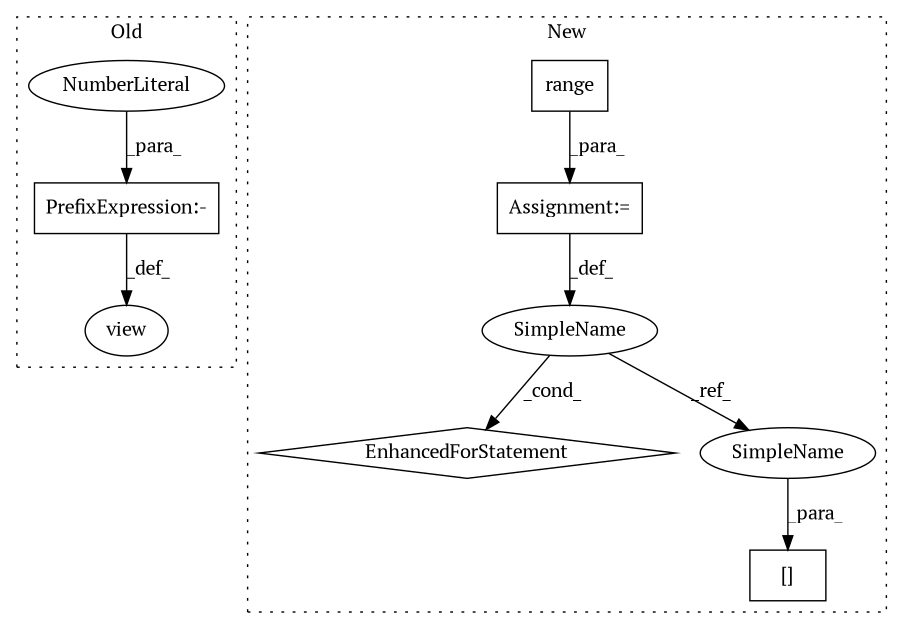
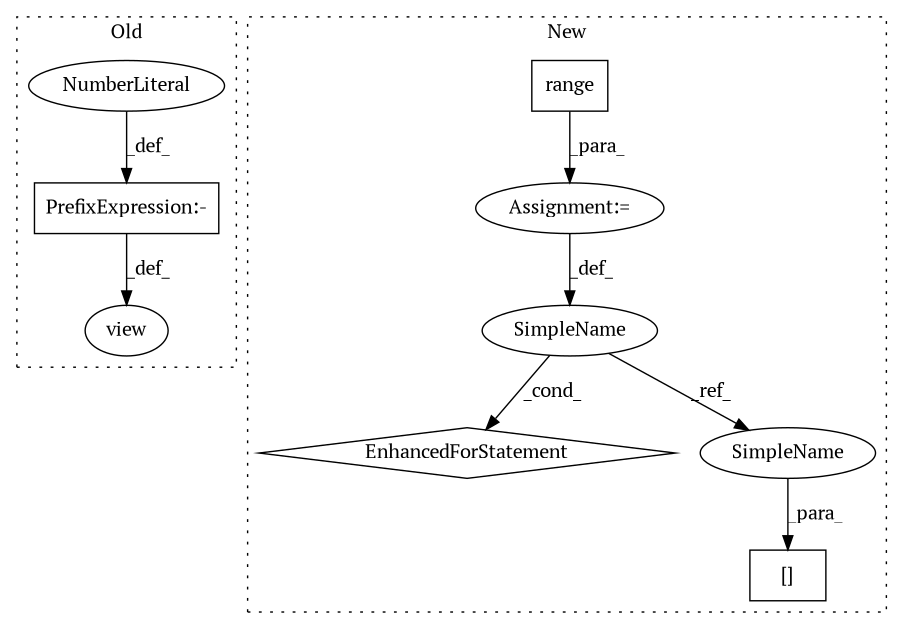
edge "NumberLiteral" -> "PrefixExpression:-": label "_para_" -> "_def_"
node "Assignment:=": shape box -> ellipse
